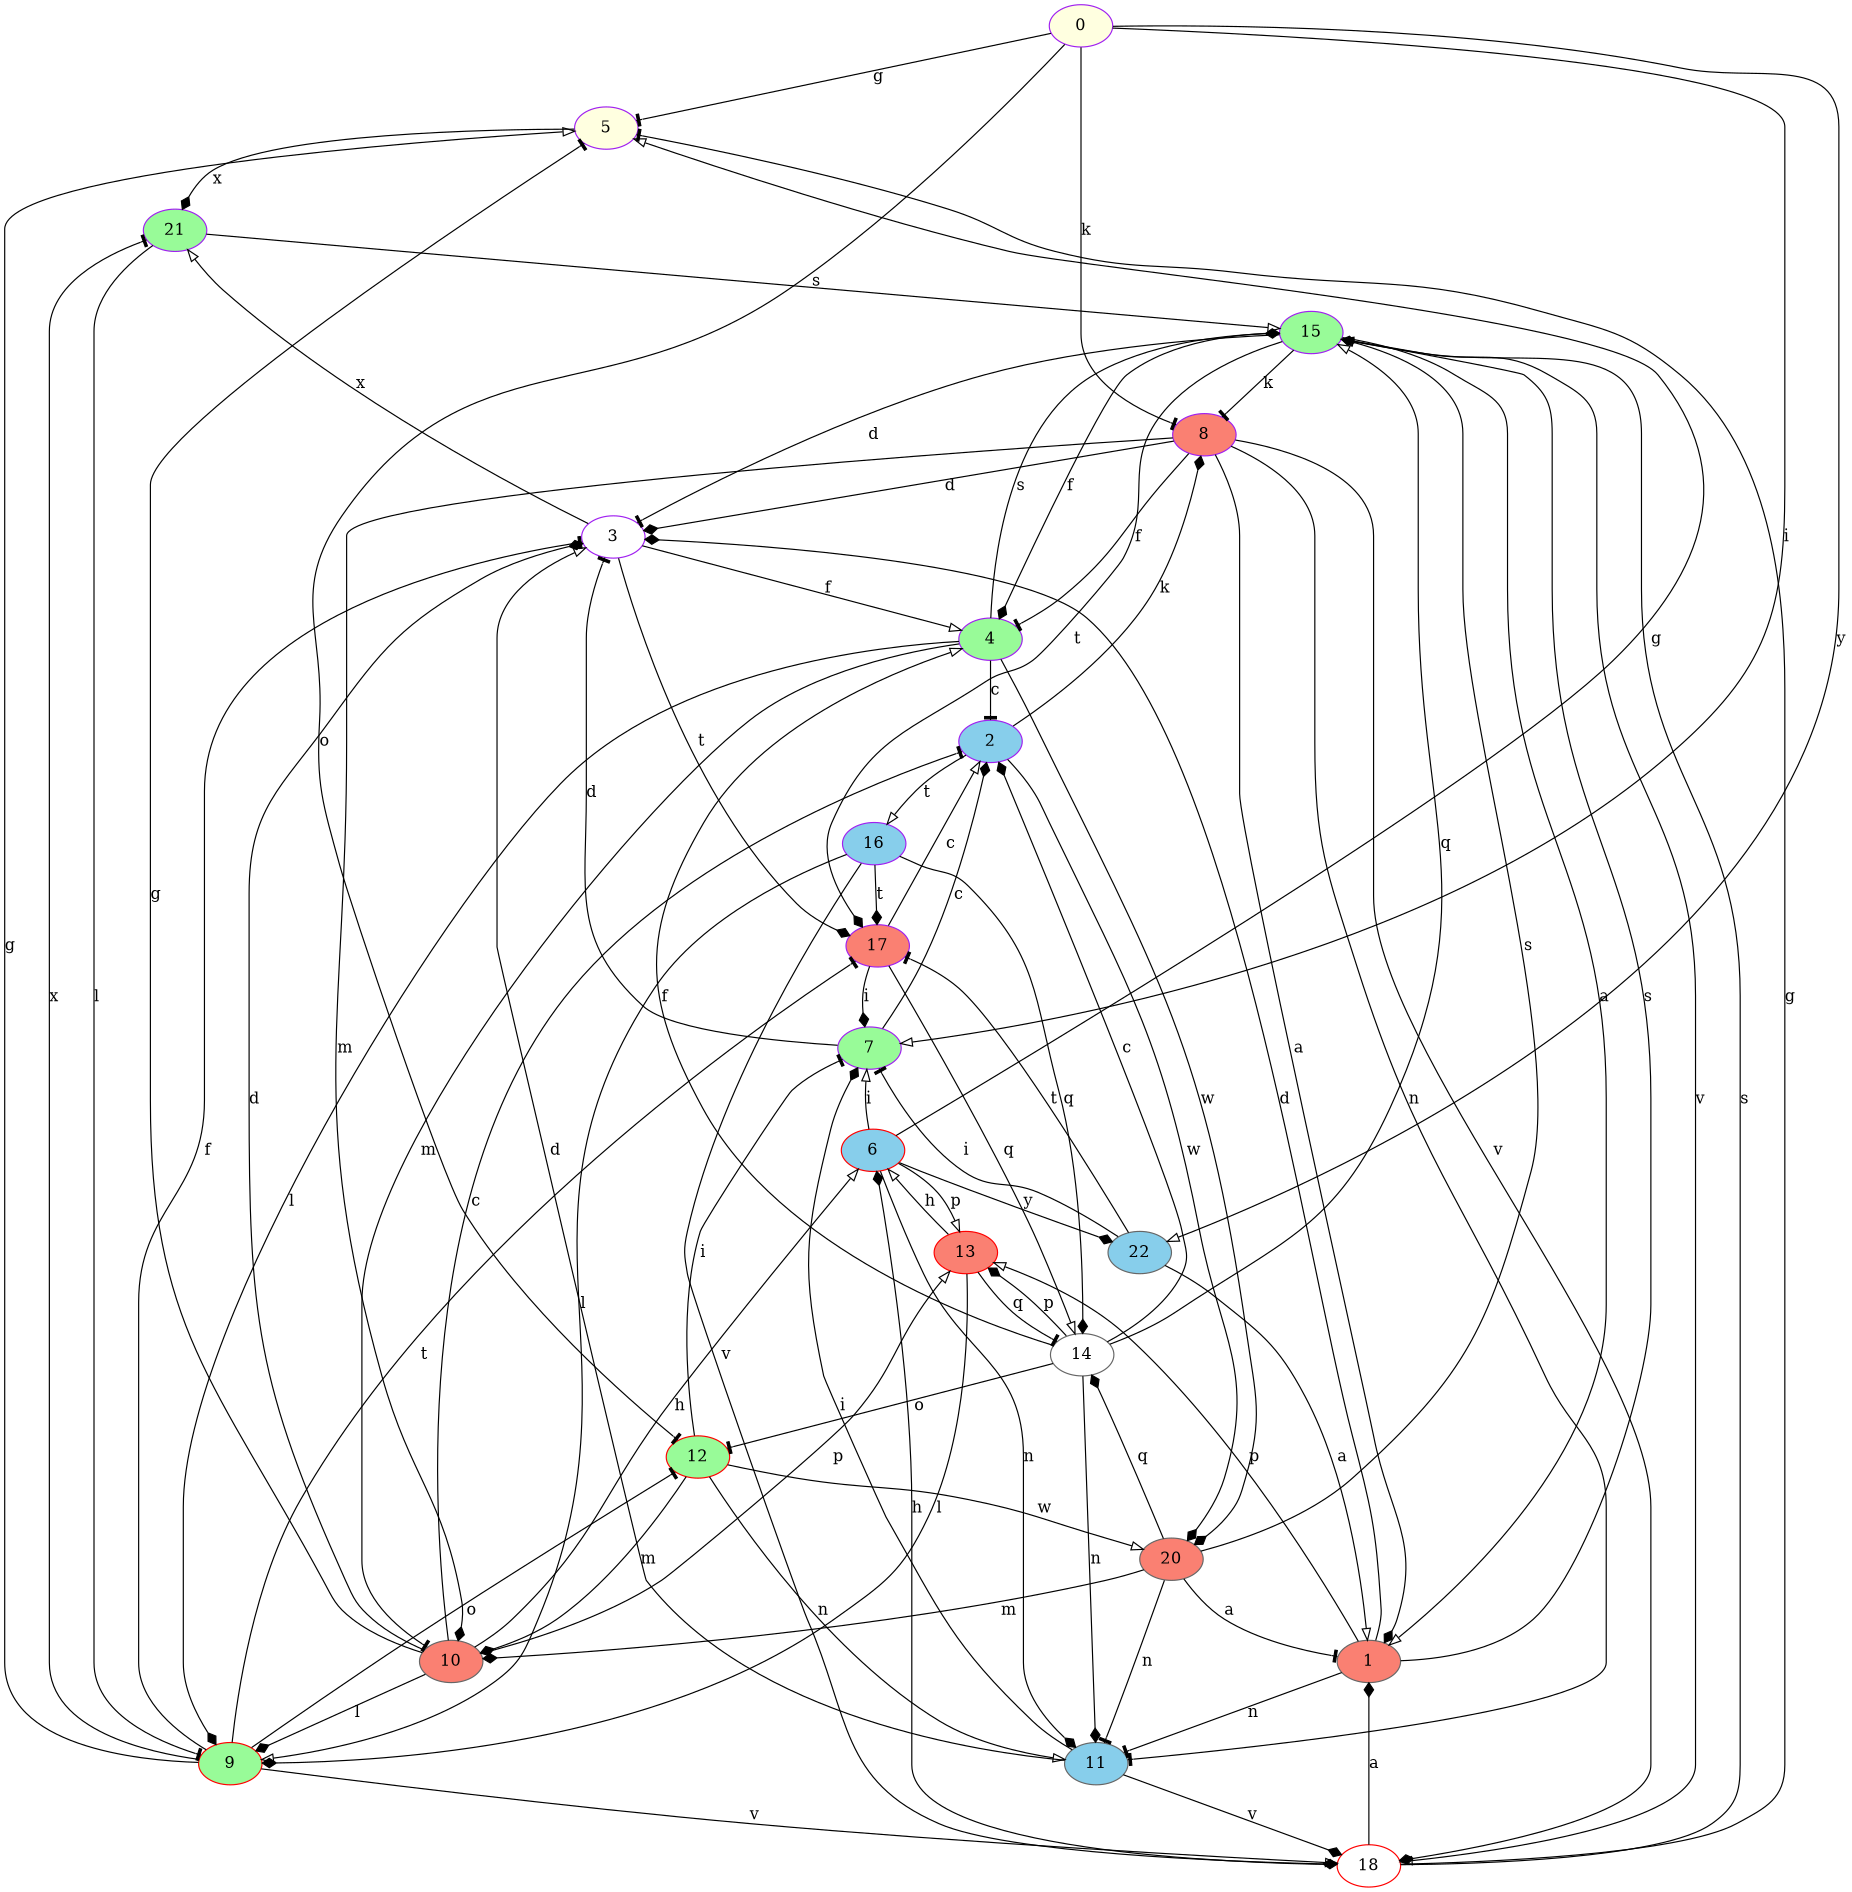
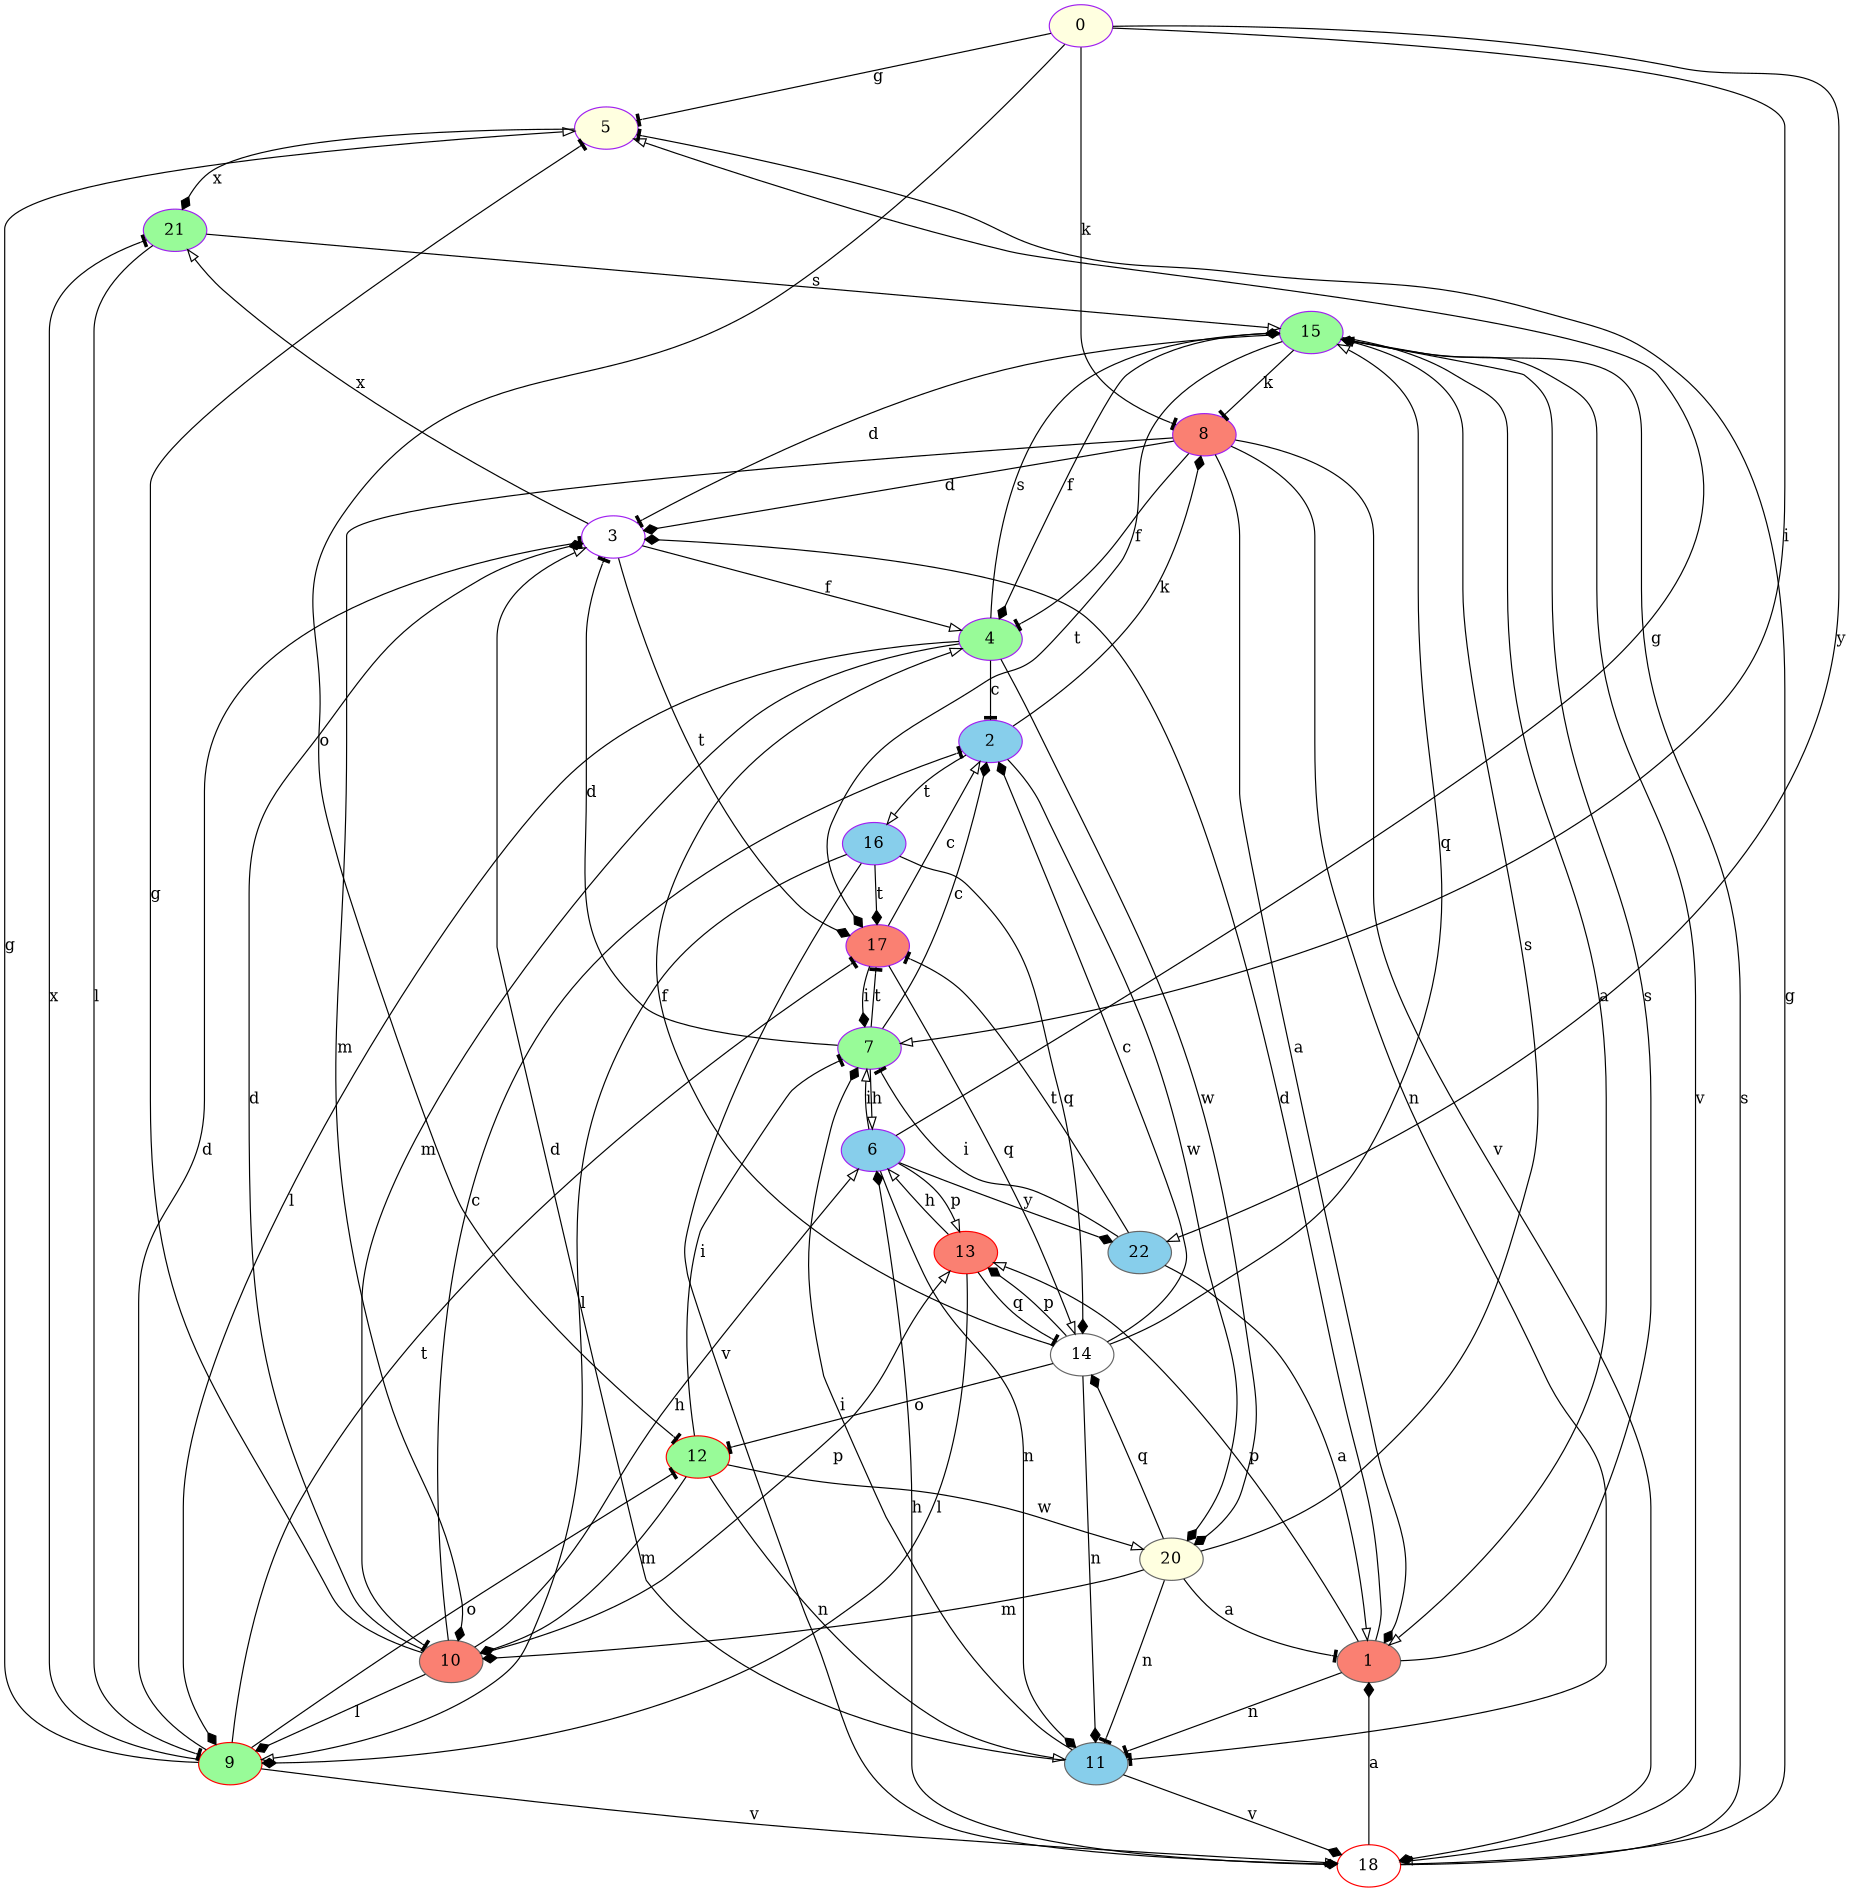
edge "7" -> "17": added, label "t"
edge "7" -> "6": added, label "h"
edge "9" -> "3": label "f" -> "d"
node "6": color red -> purple
node "20": fillcolor salmon -> lightyellow
